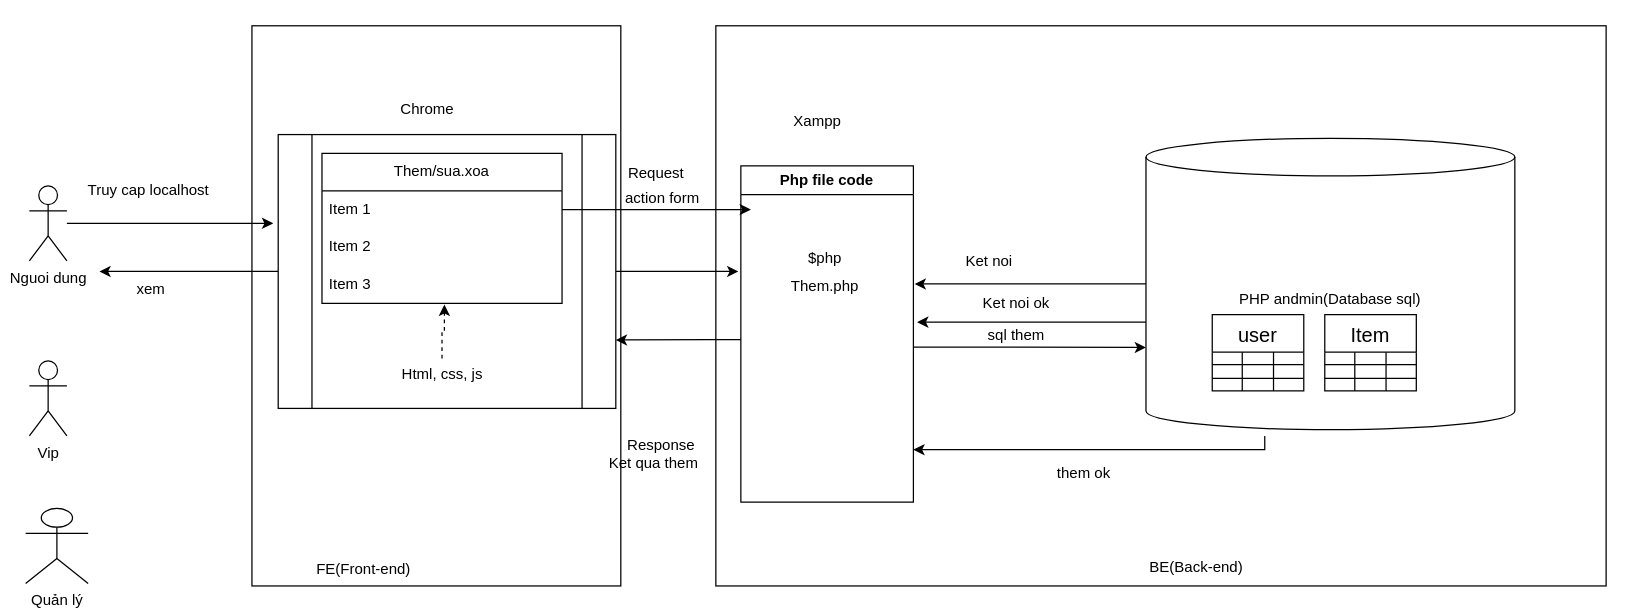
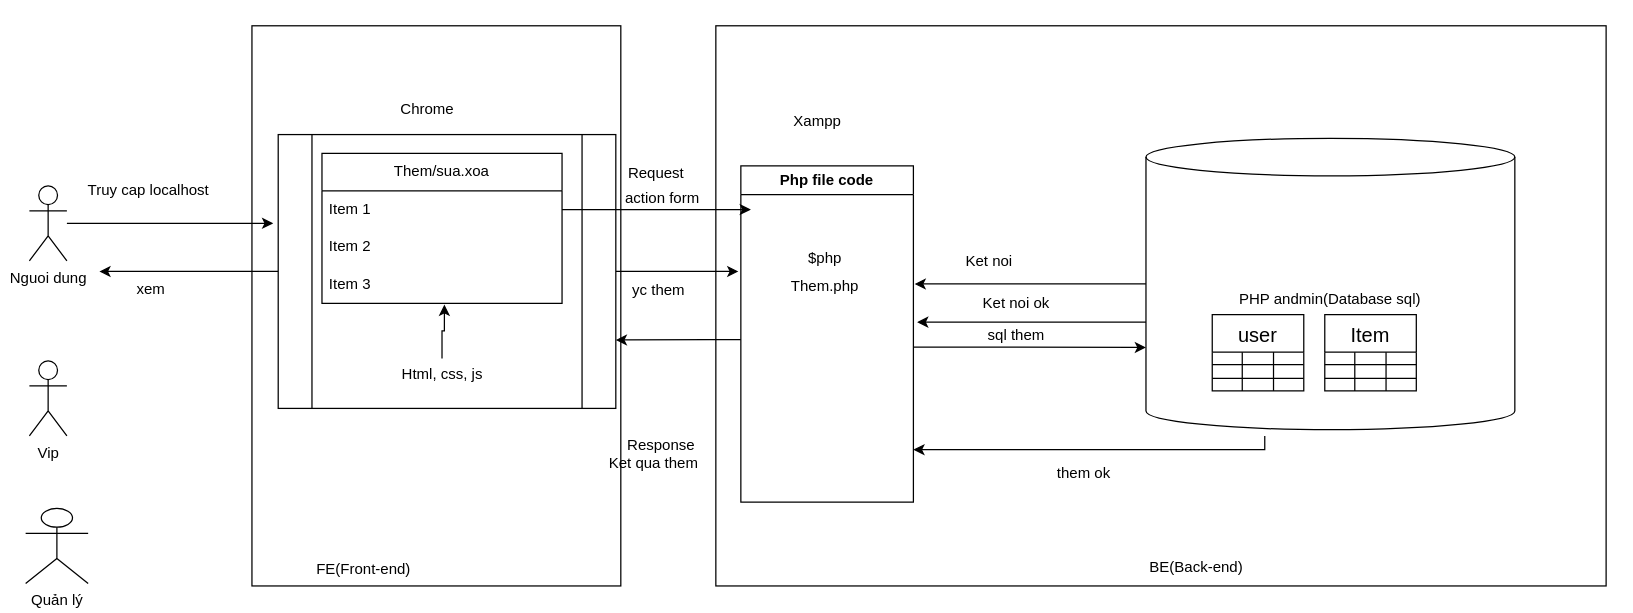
node "yc them": added
edge "Html, css, js" -> "Item 3": style dashed -> solid
